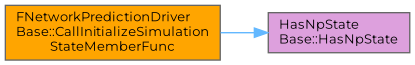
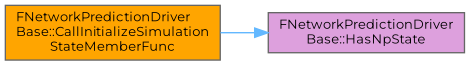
node "HasNpState Base::HasNpState": label "HasNpState Base::HasNpState" -> "FNetworkPredictionDriver Base::HasNpState"
